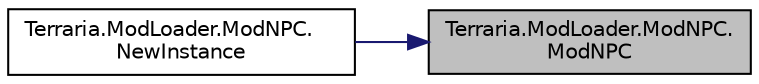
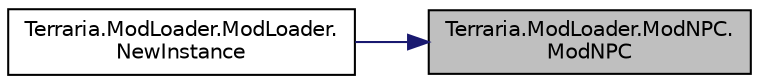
node "Terraria.ModLoader.ModNPC. NewInstance": label "Terraria.ModLoader.ModNPC. NewInstance" -> "Terraria.ModLoader.ModLoader. NewInstance"
